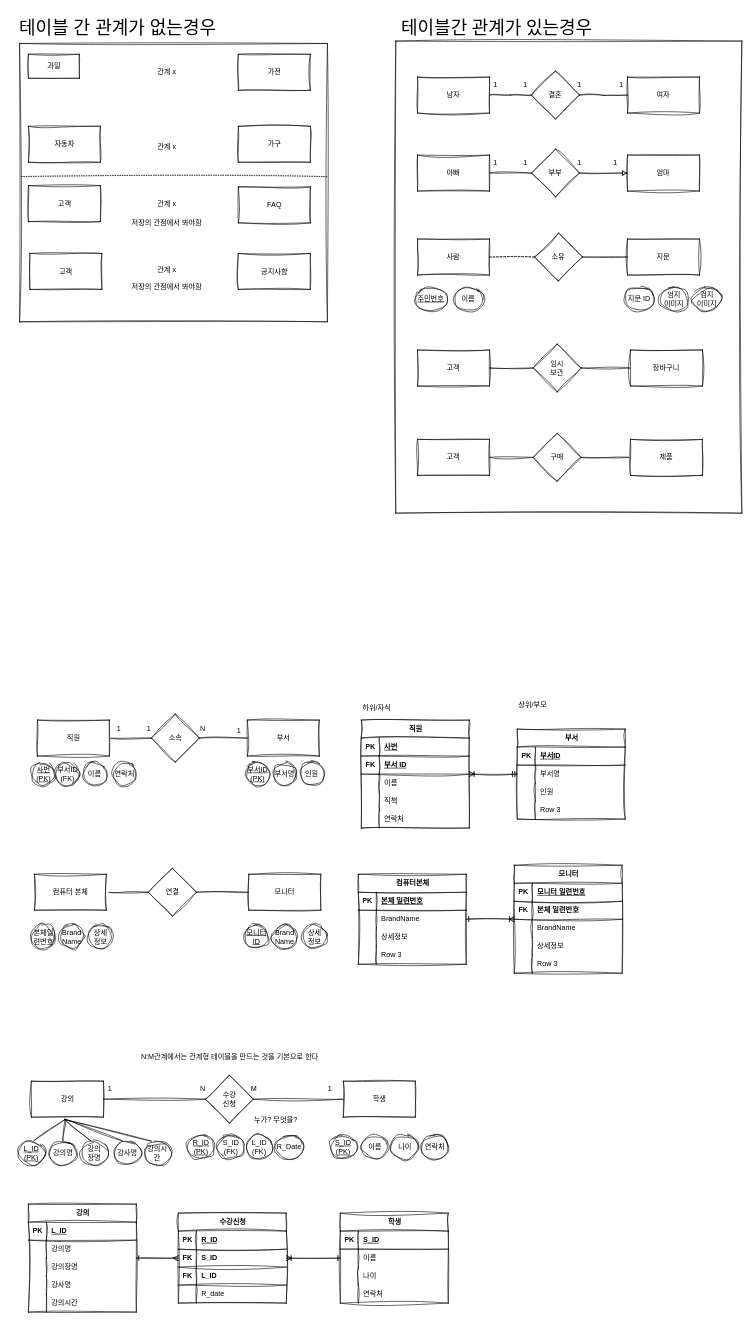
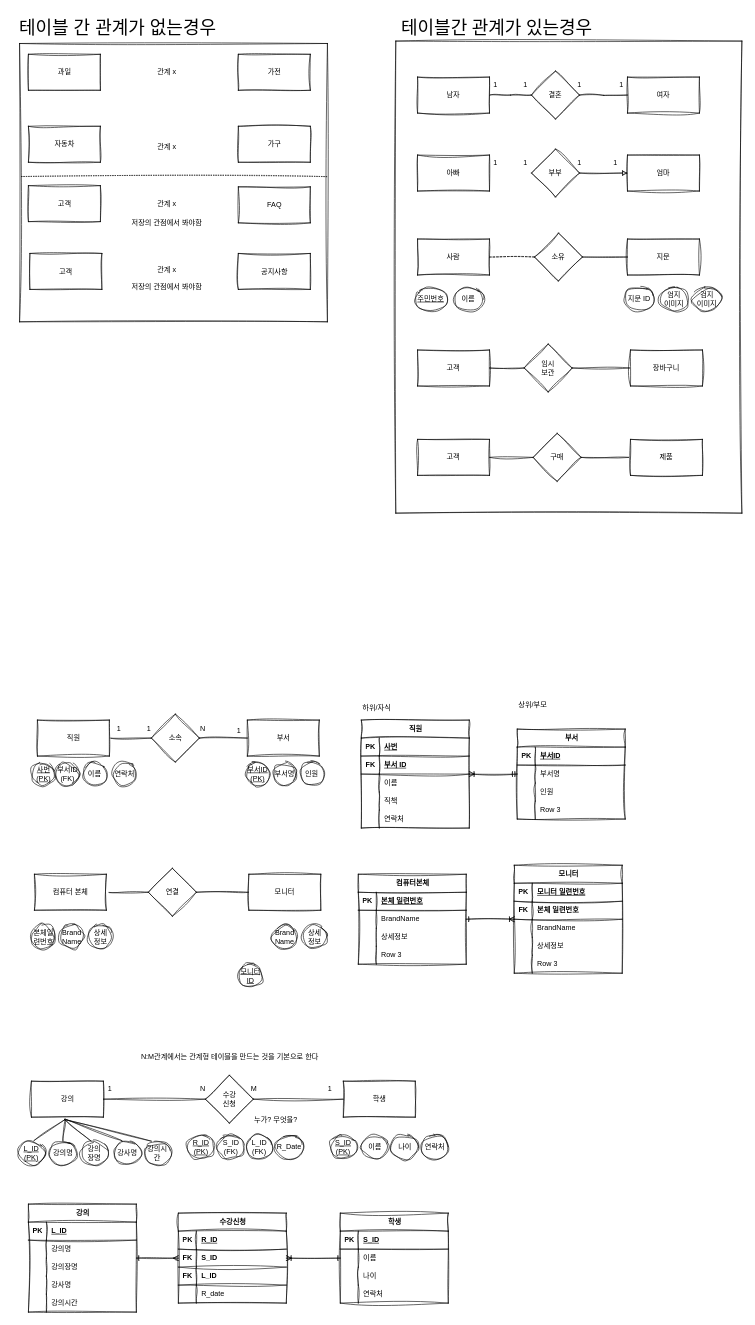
node "과일": size 51x24 -> 72x36
edge "아빠" -- "부부": removed
node "임시 보관": moved (557, 368) -> (548, 368)
node "모니터 ID": moved (256, 937) -> (250, 976)
